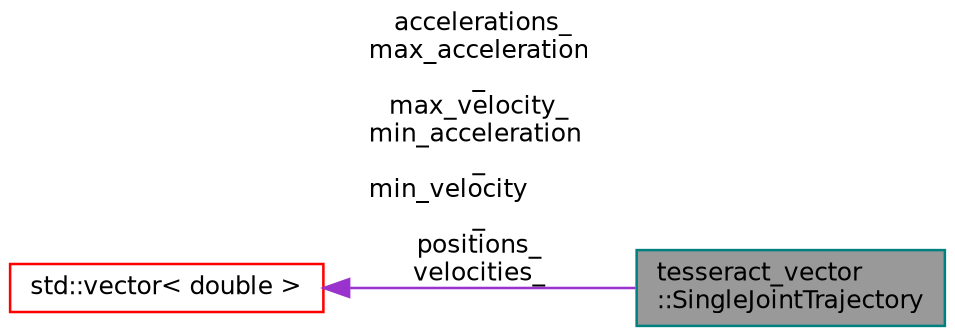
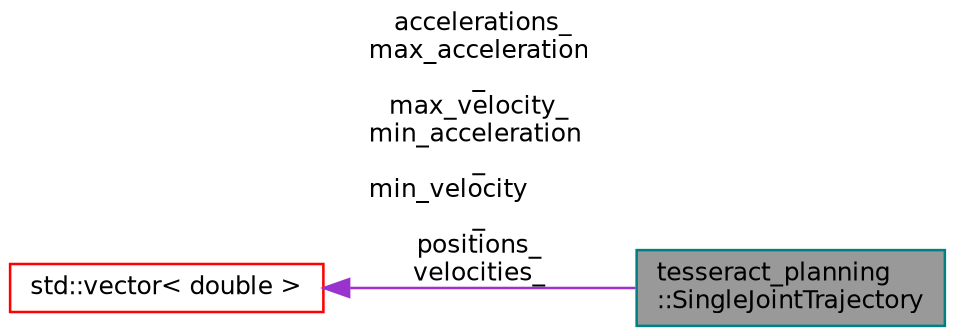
node "tesseract_vector ::SingleJointTrajectory": label "tesseract_vector ::SingleJointTrajectory" -> "tesseract_planning ::SingleJointTrajectory"
